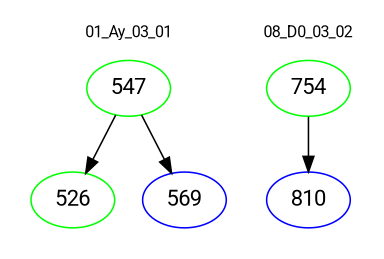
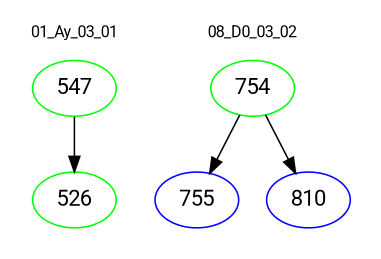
node "569": removed
node "755": added
